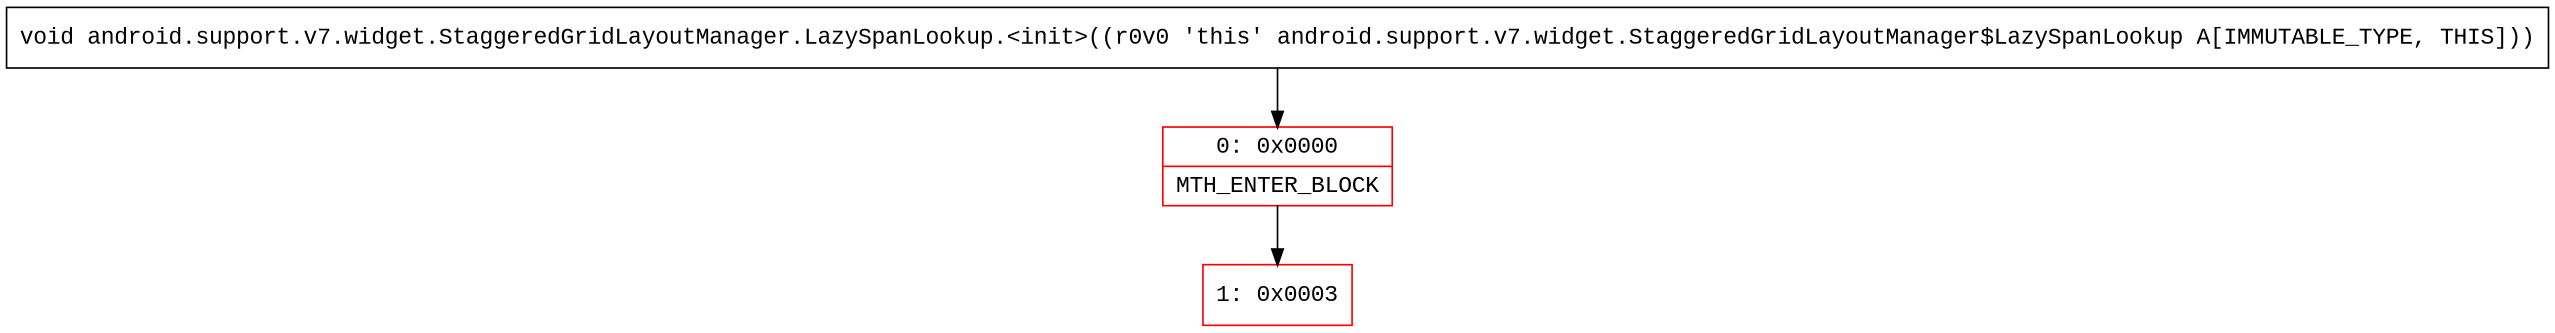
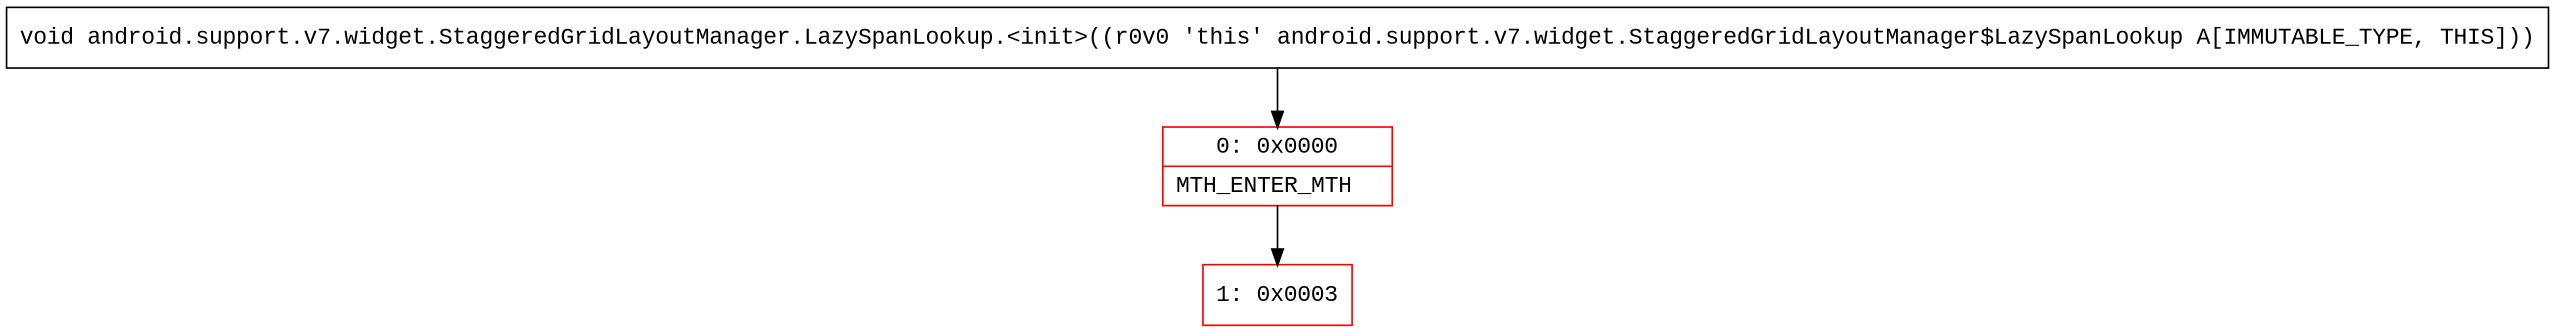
node "0: 0x0000": text "MTH_ENTER_BLOCK" -> "MTH_ENTER_MTH"
